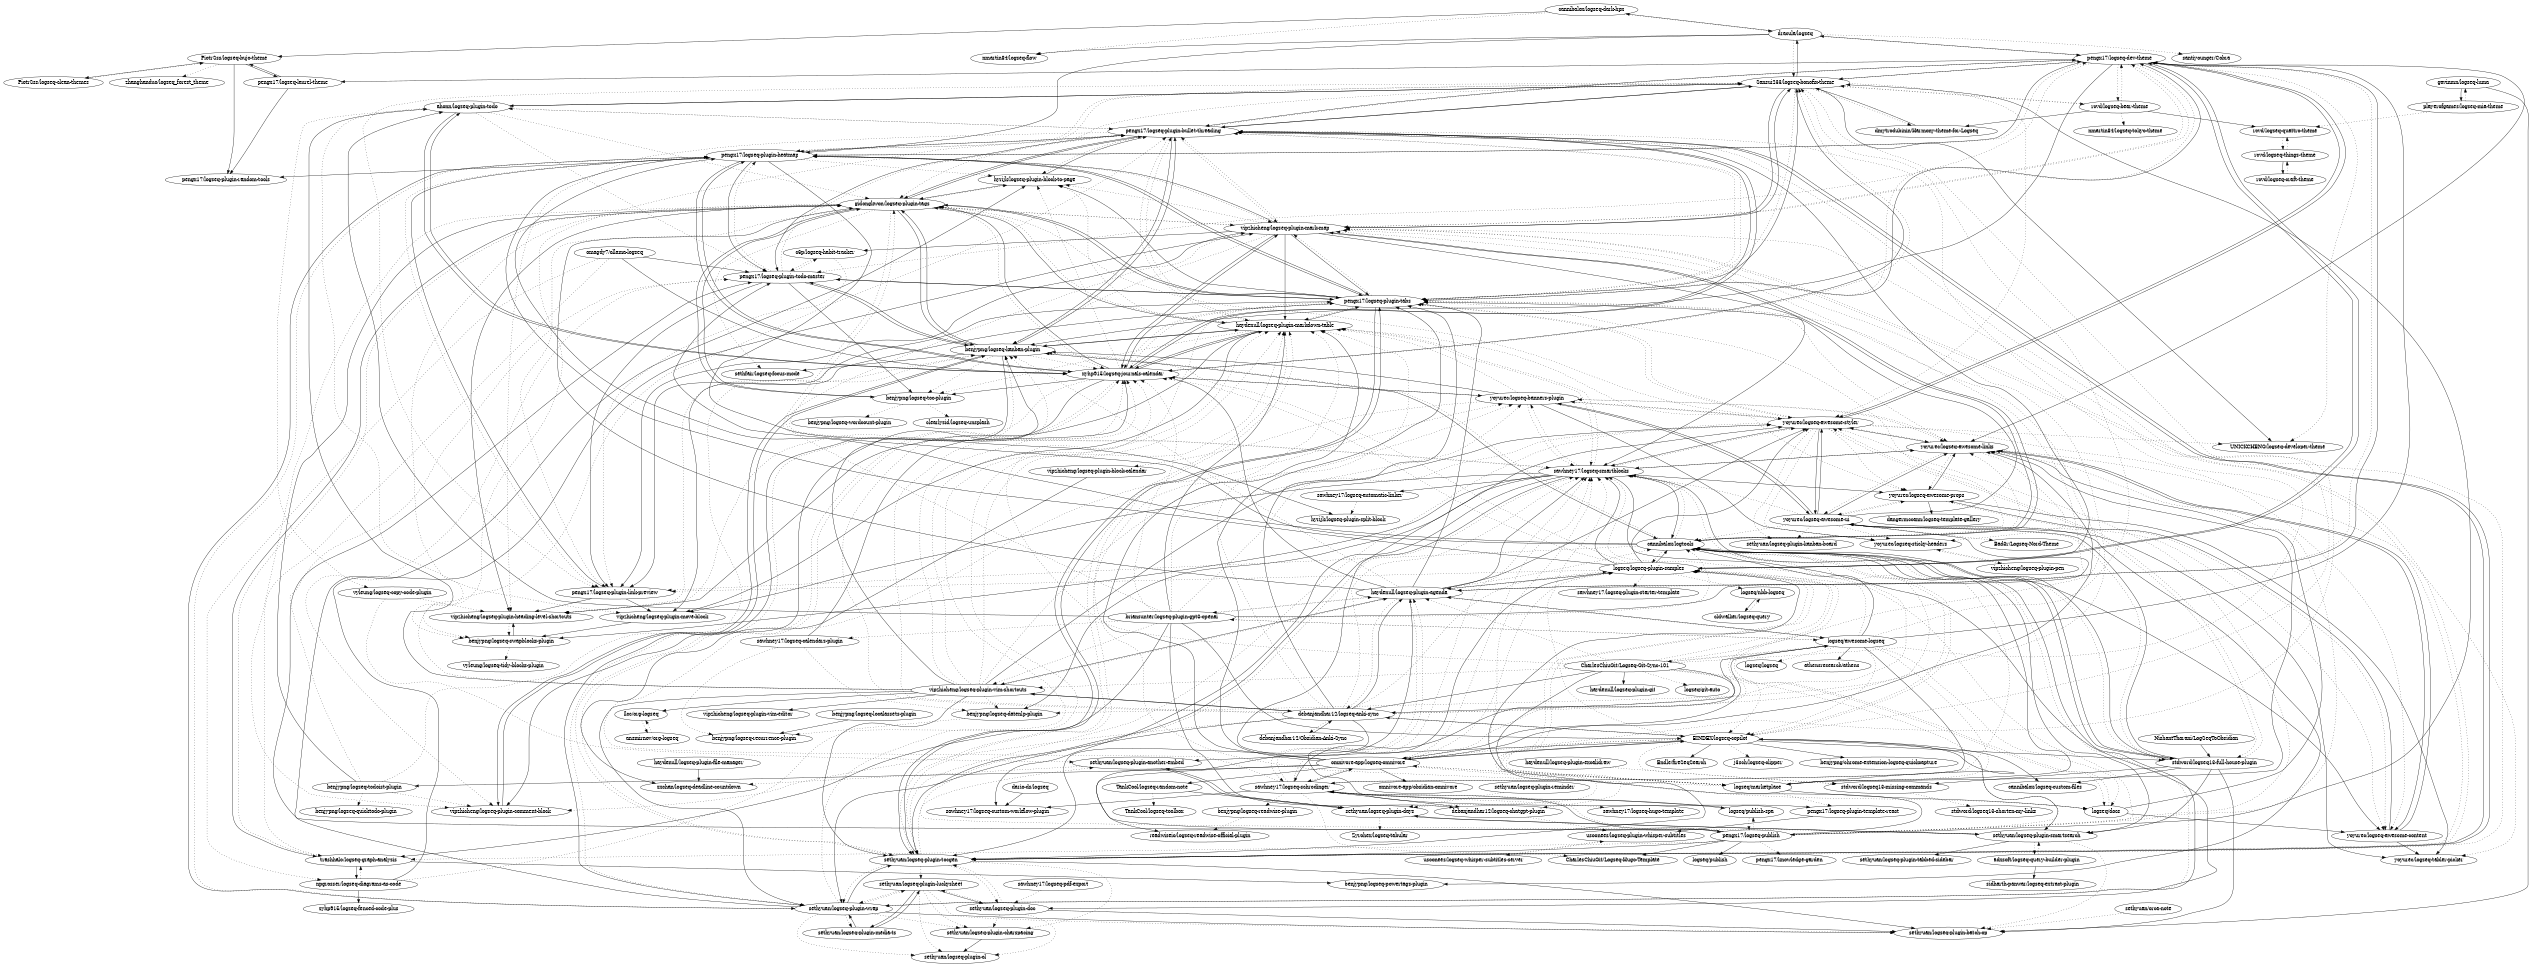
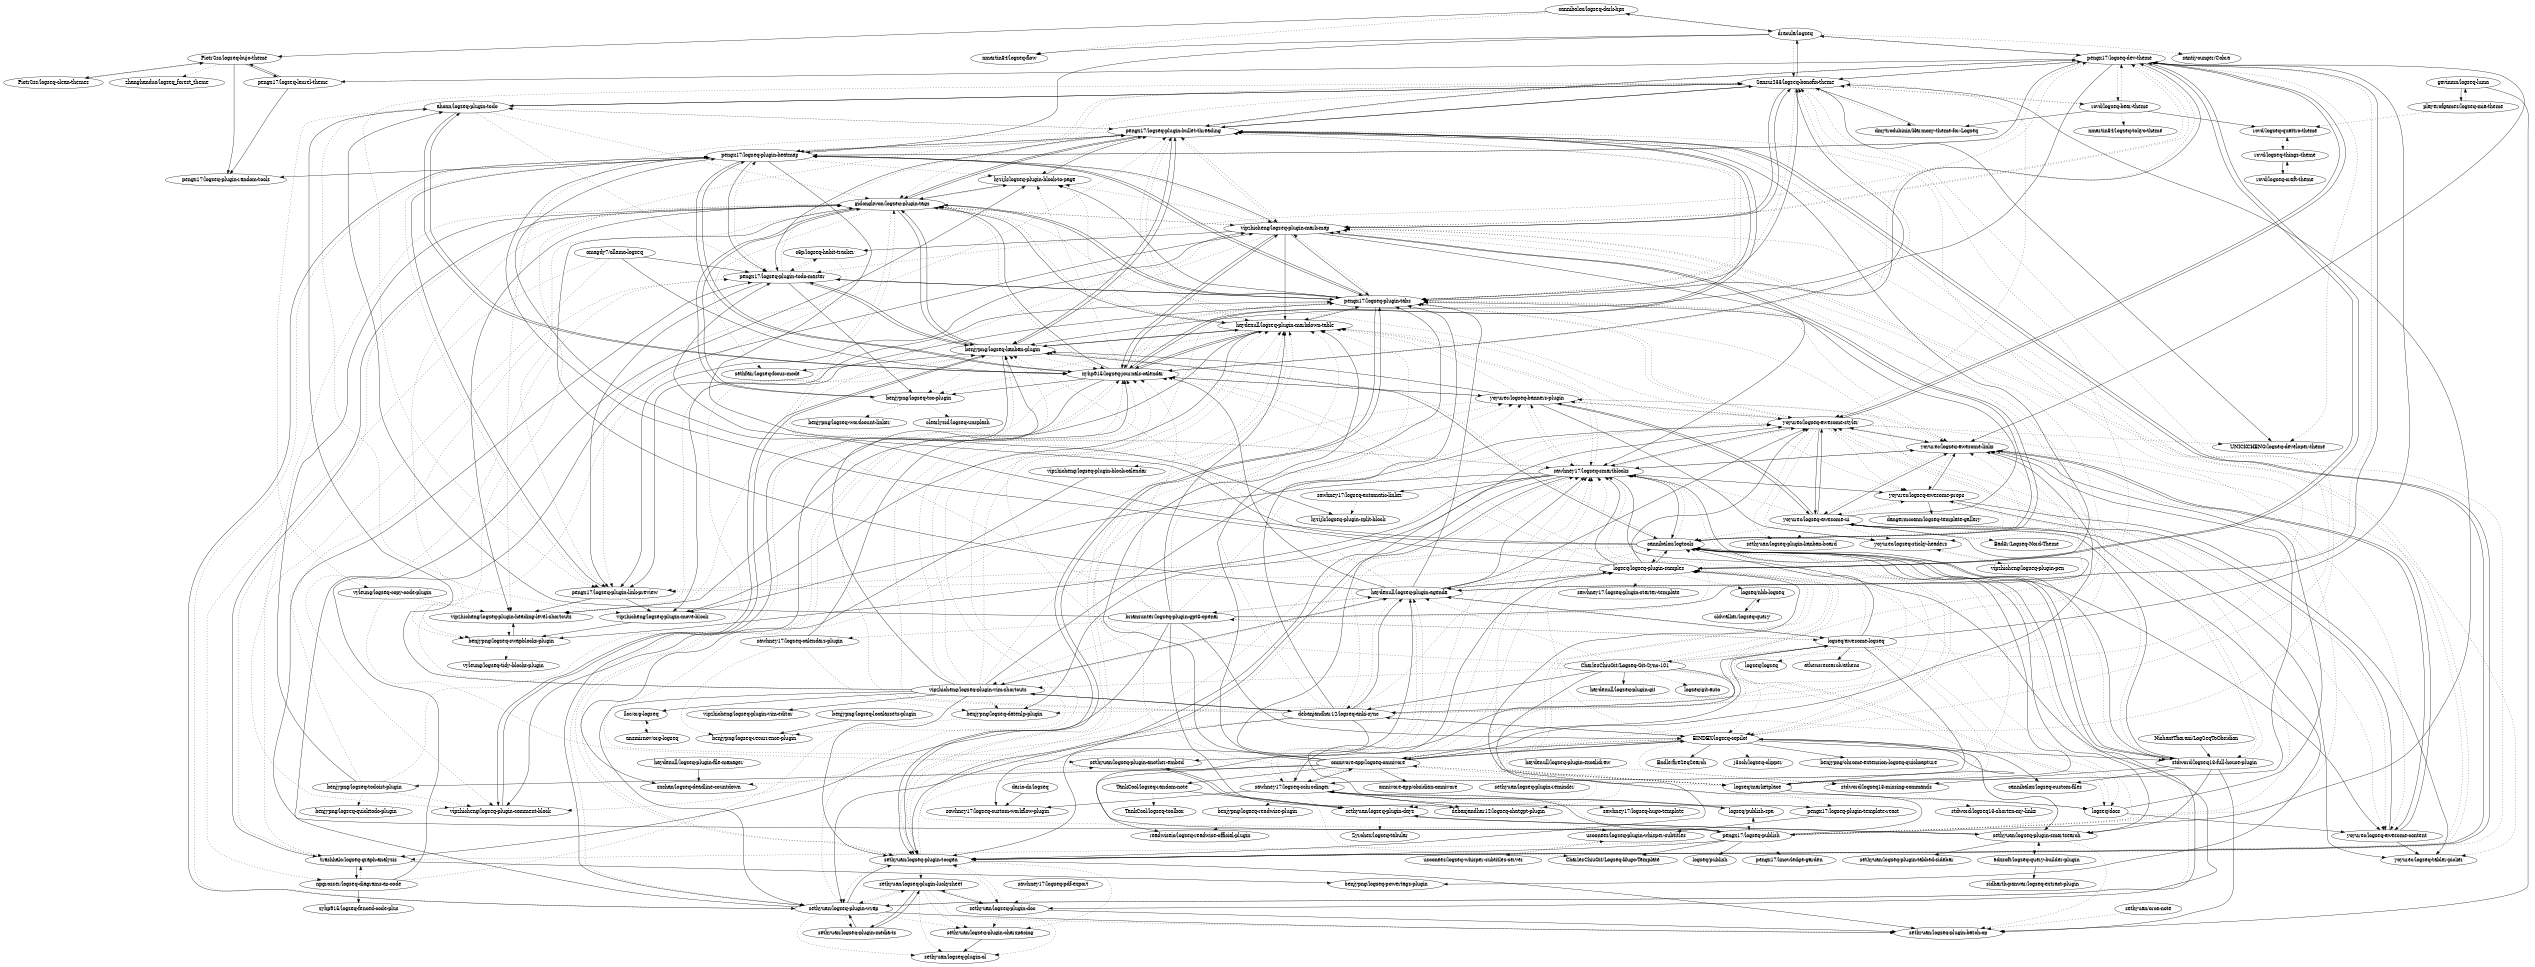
node "benjypng/logseq-wordcount-plugin": label "benjypng/logseq-wordcount-plugin" -> "benjypng/logseq-wordcount-linker"
node "debanjandhar12/Obsidian-Anki-Sync": removed
